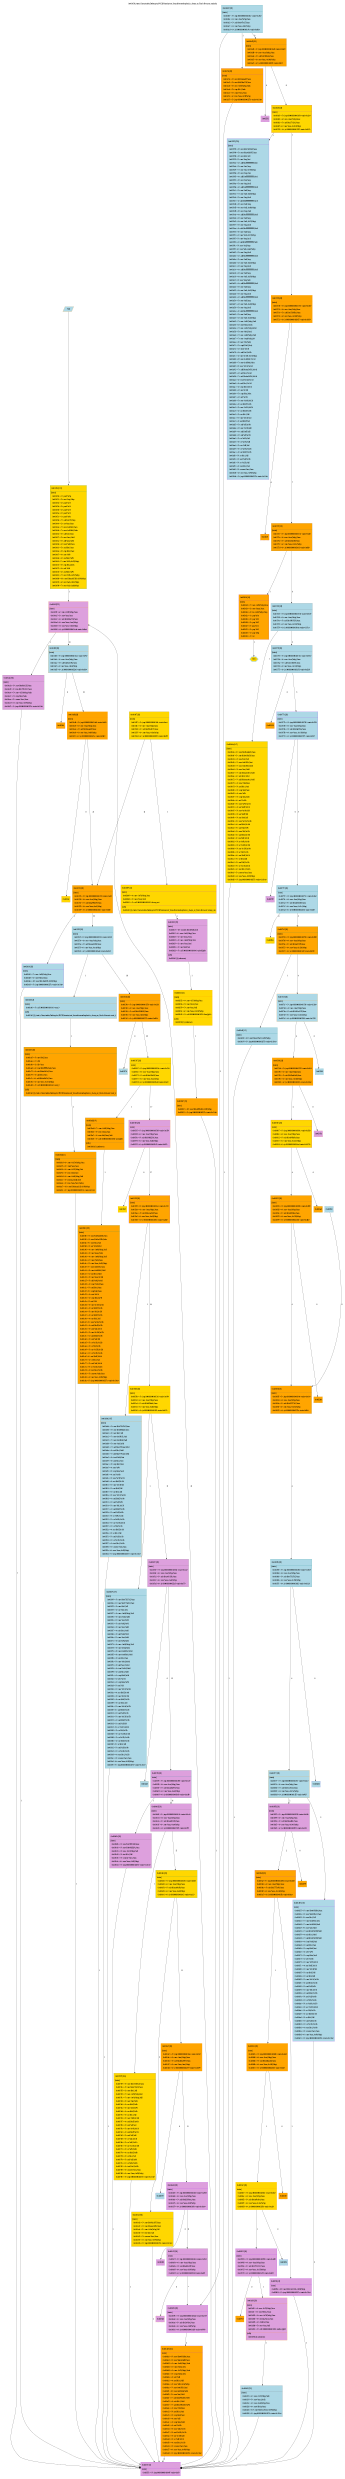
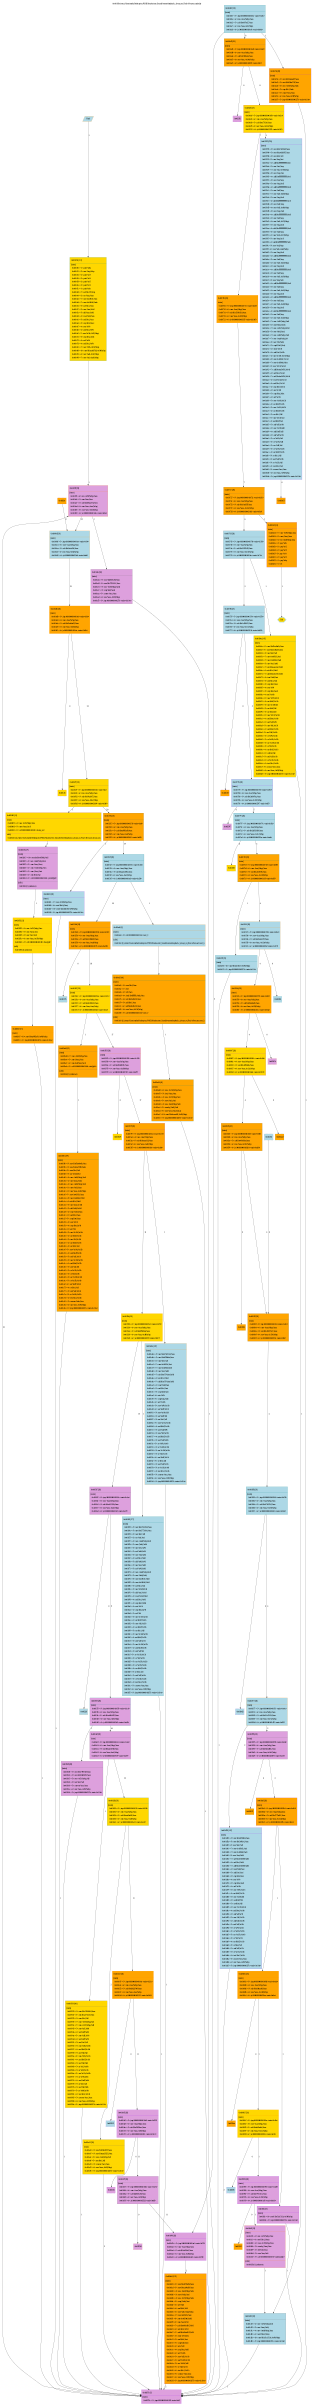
edge "0x40170b [28]" -> "0x402435": now "0x401993 [376]" -> "0x402435"
edge "0x4014bf [28]" -> "0x4022e0": reversed
edge "0x4014db [28]" -> "0x401513 [28]": now "0x4014db [28]" -> "0x4014f7 [28]"
edge "0x401b4a [147]" -> "0x40257e [5]": now "0x401b4a [147]" -> "0x401d15 [32]"
